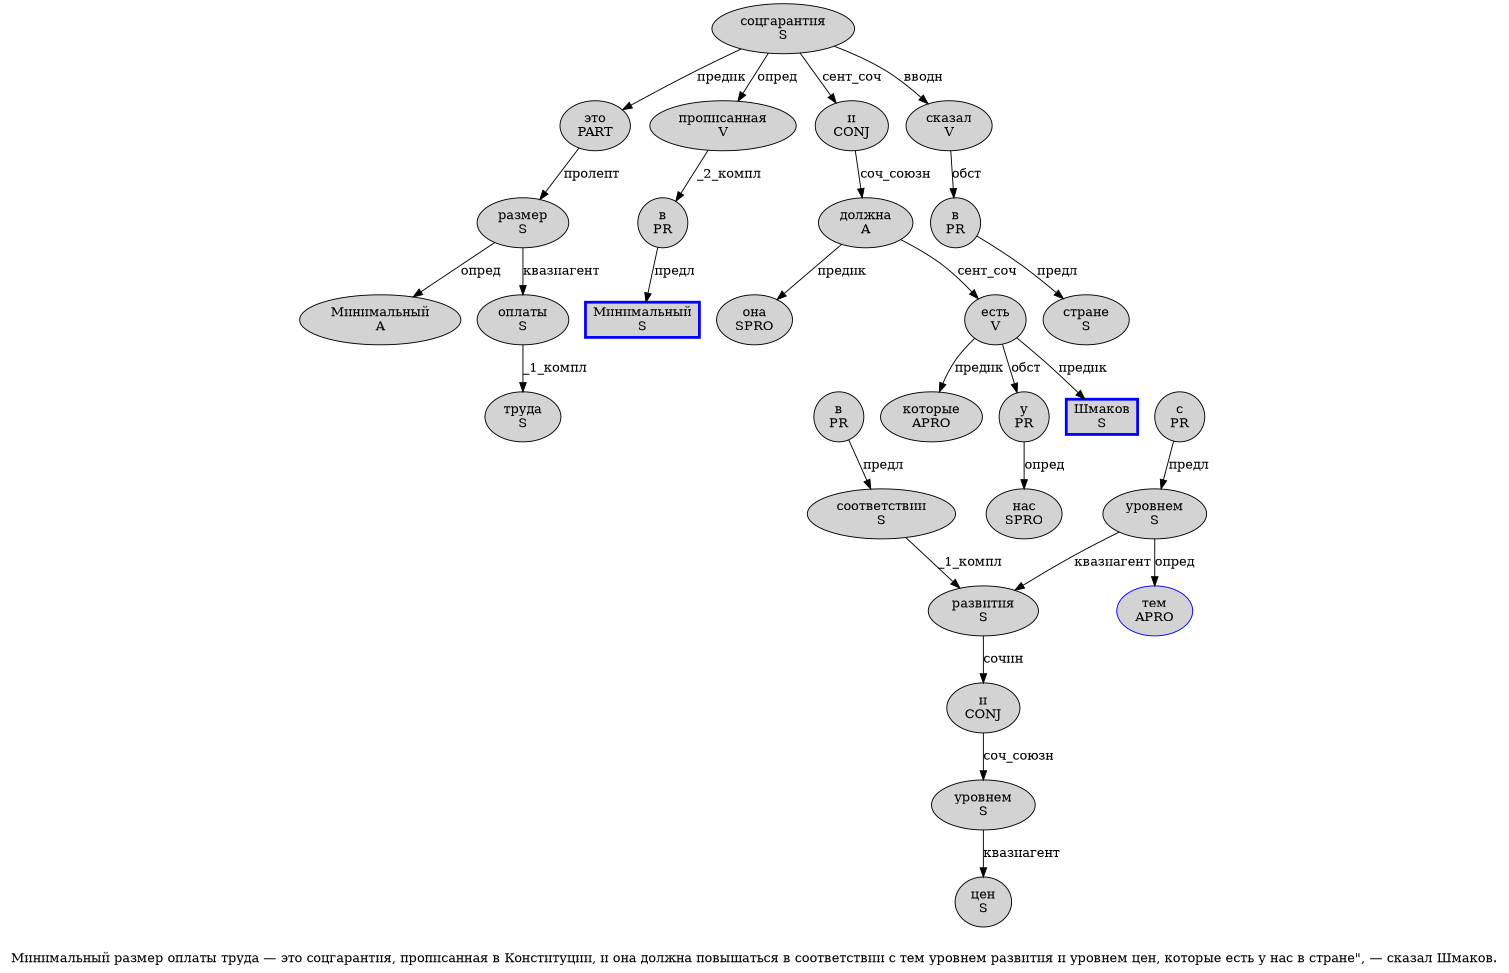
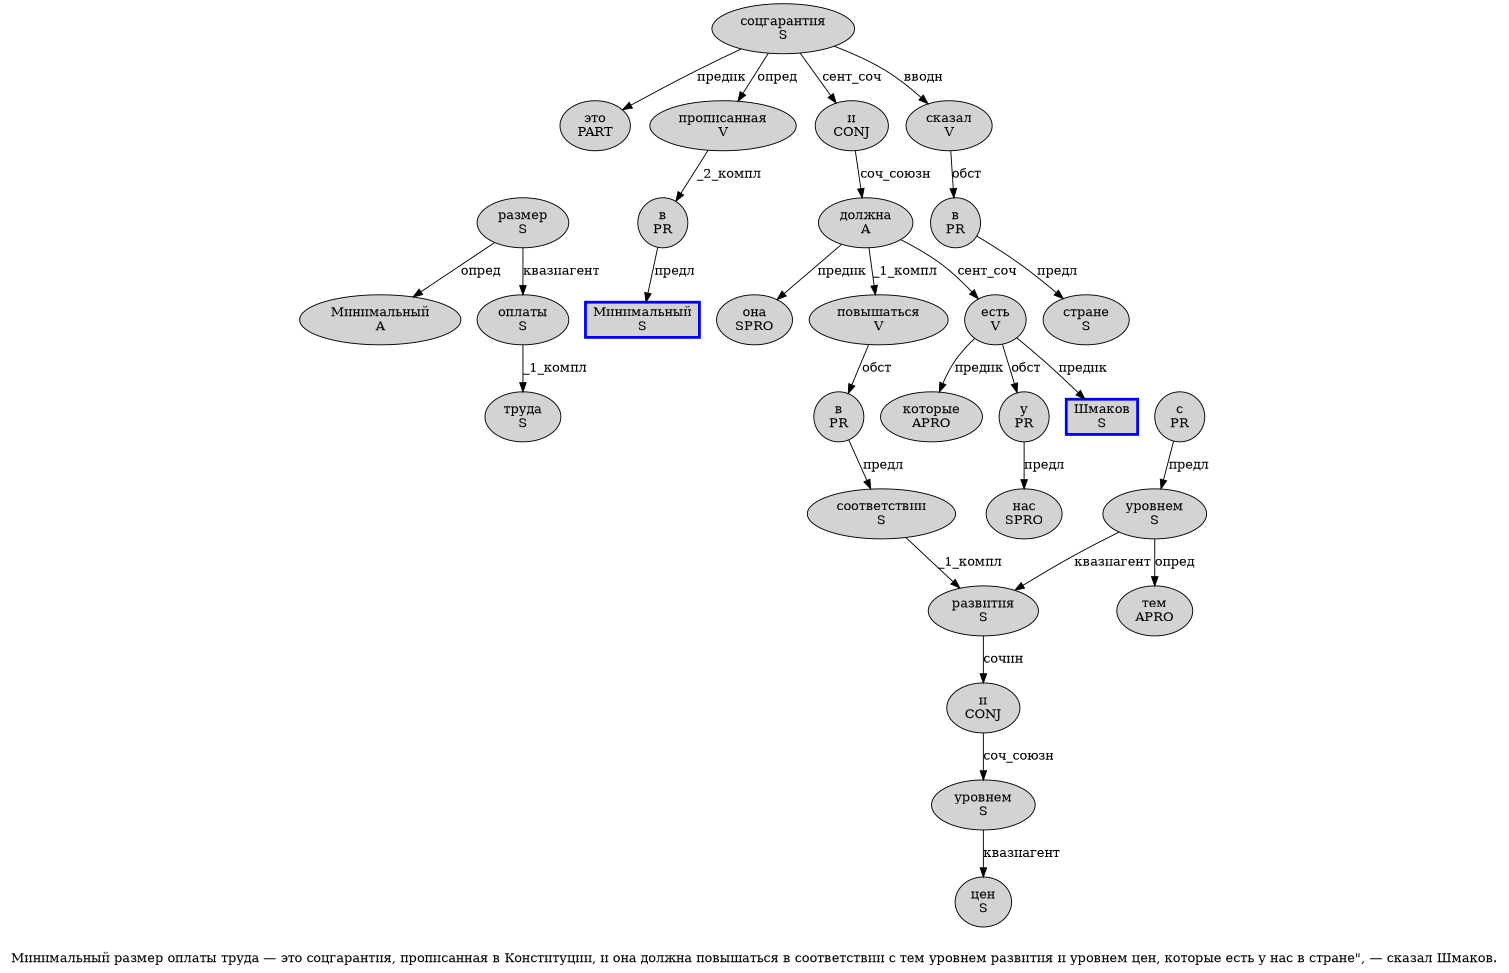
edge "это PART" -> "размер S": removed, label "пролепт"
node "повышаться V": added
edge "у PR" -> "нас SPRO": label "опред" -> "предл"
node "тем APRO": color blue -> black
